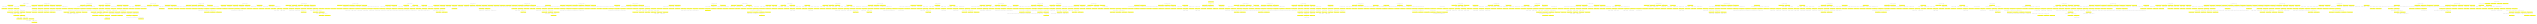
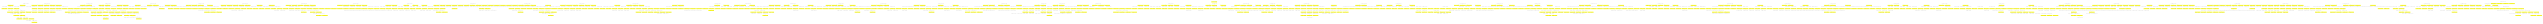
node "[29], V: -0.002, N: 1, P: 0.02, U: 0.078": added
